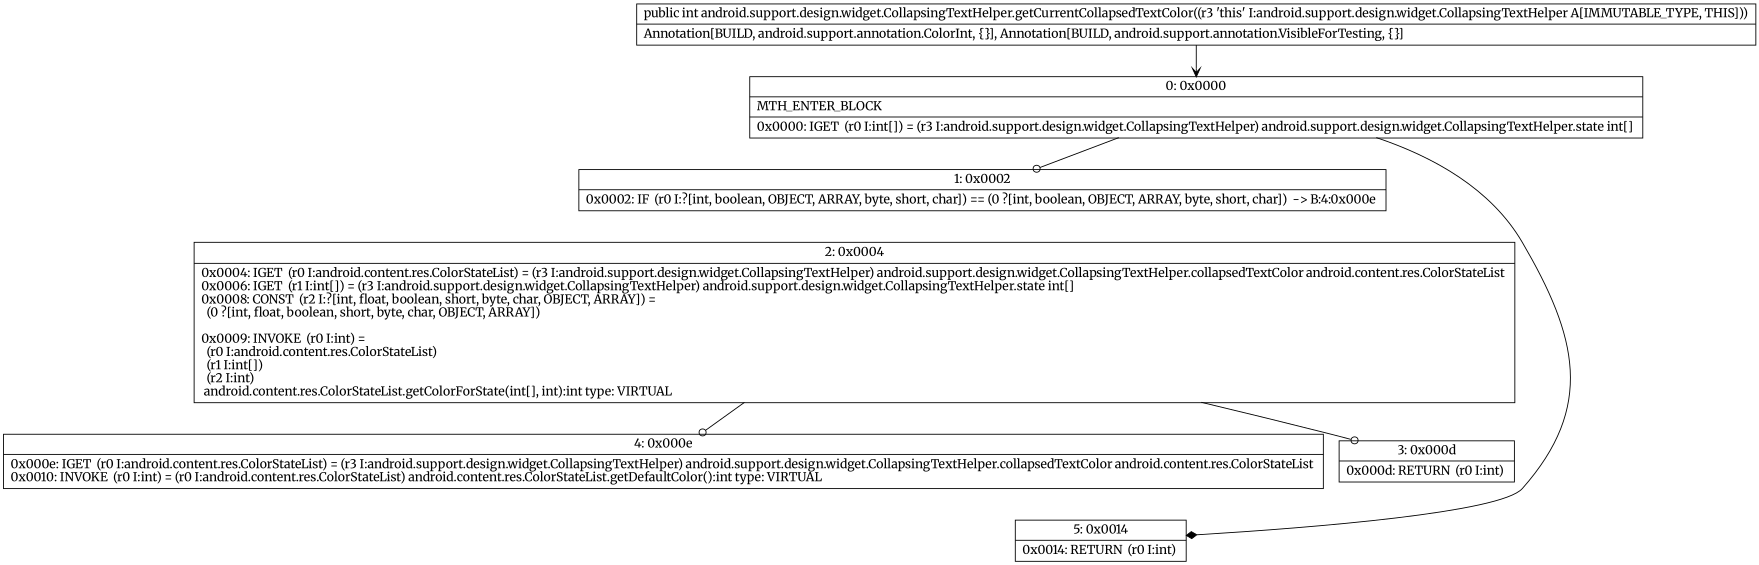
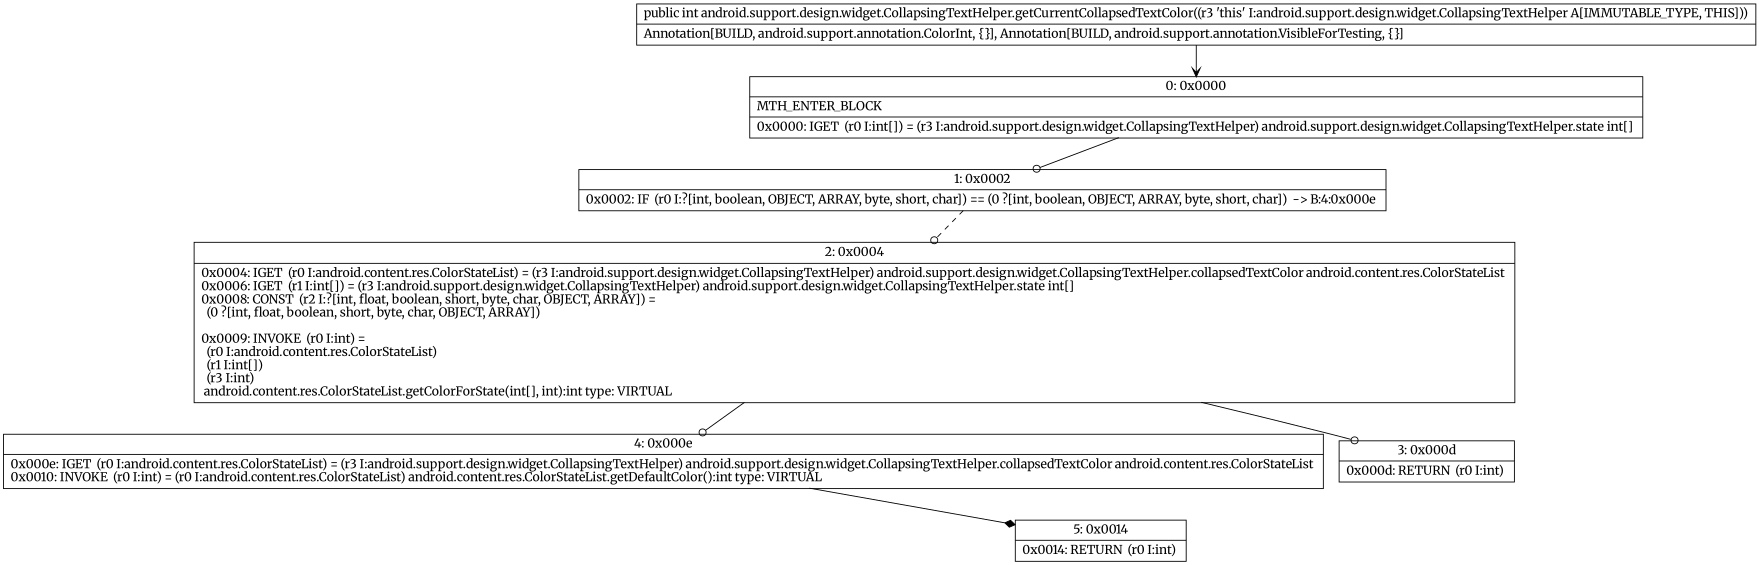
edge "1: 0x0002" -> "2: 0x0004": added
node "2: 0x0004": text "(r2 I:int)" -> "(r3 I:int)"
edge "0: 0x0000" -> "5: 0x0014": now "4: 0x000e" -> "5: 0x0014"
